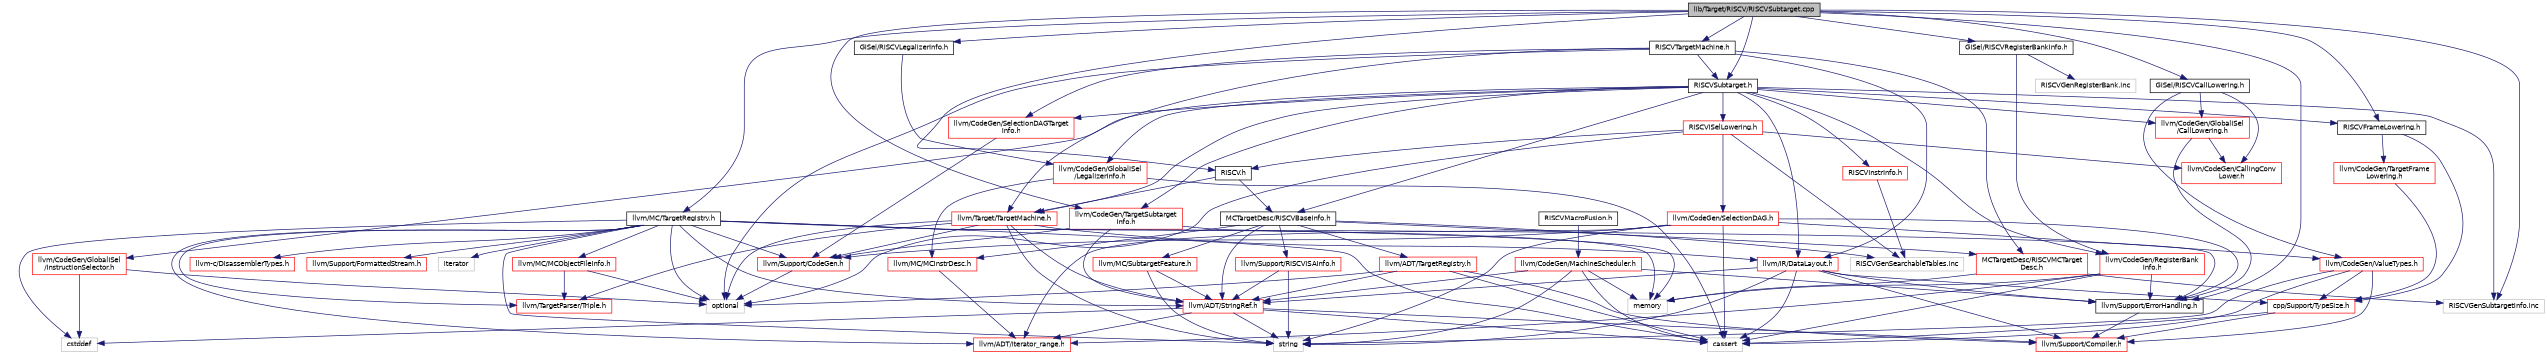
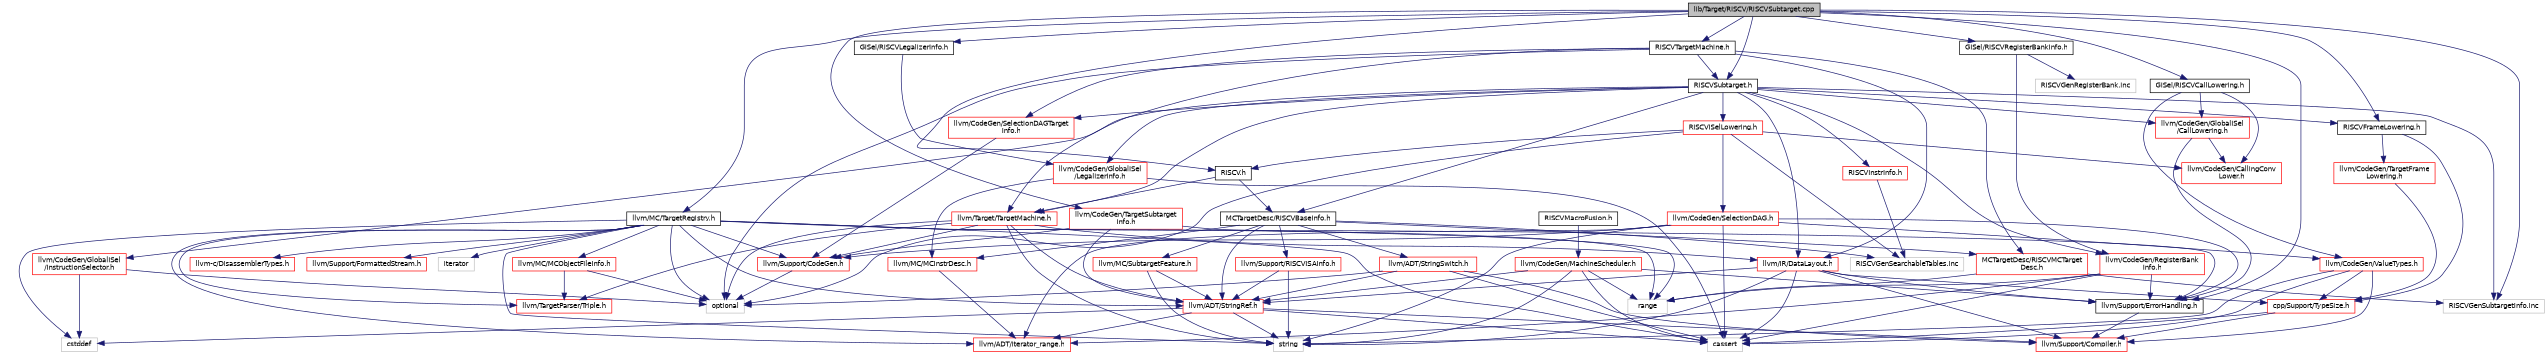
edge "RISCVSubtarget.h" -> "llvm/CodeGen/TargetSubtarget Info.h": removed
node "llvm/ADT/TargetRegistry.h": label "llvm/ADT/TargetRegistry.h" -> "llvm/ADT/StringSwitch.h"
node "memory": label "memory" -> "range"
